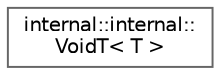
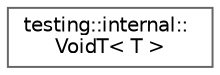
node "internal::internal:: VoidT< T >": label "internal::internal:: VoidT< T >" -> "testing::internal:: VoidT< T >"
